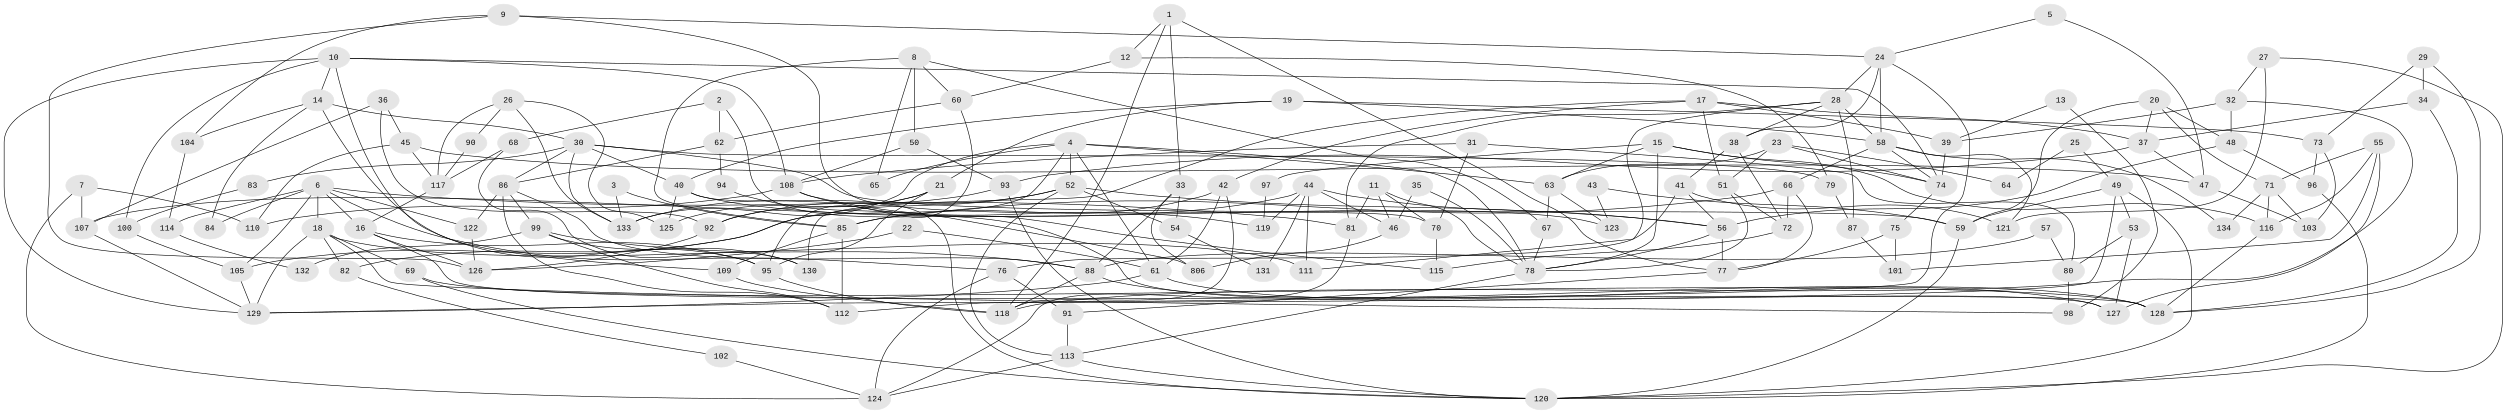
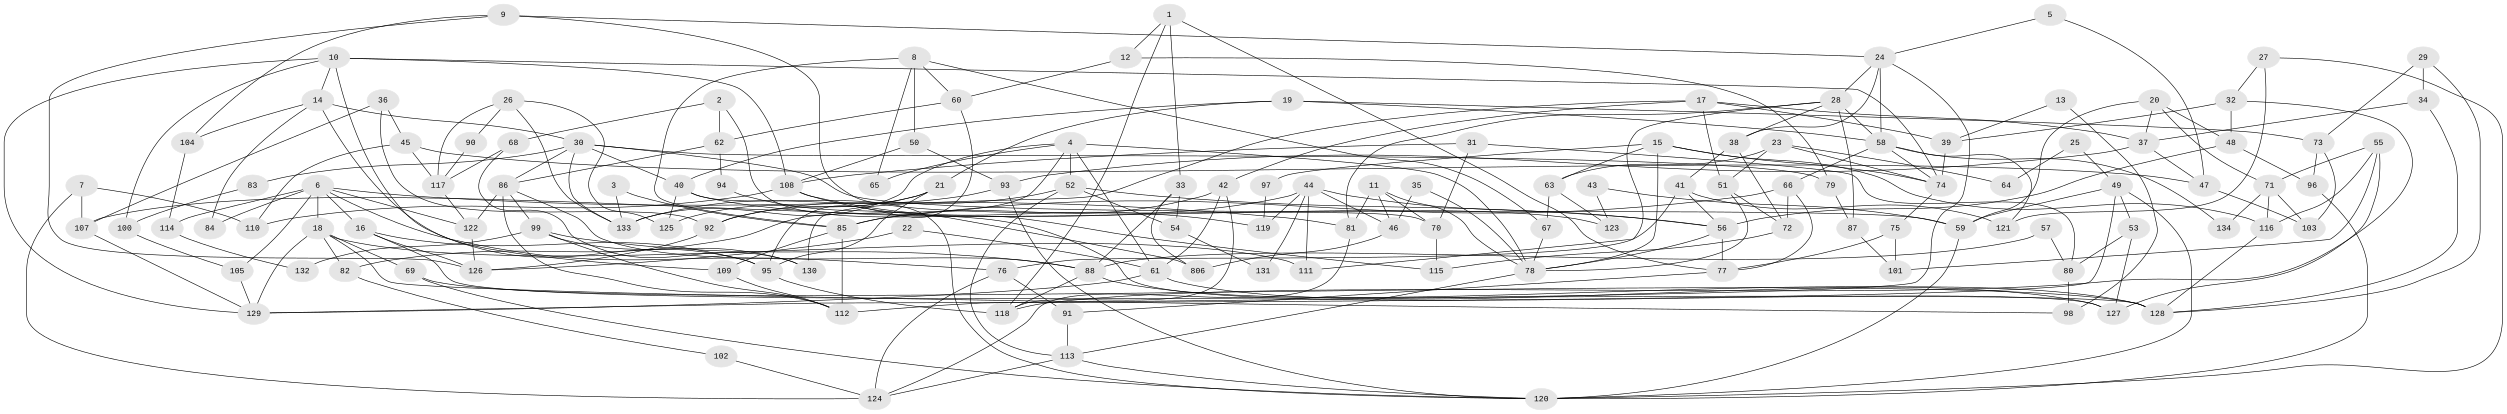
edge "4" -- "63": removed
edge "117" -- "16": now "117" -- "122"
edge "52" -- "105": removed
edge "109" -- "118": now "109" -- "112"
